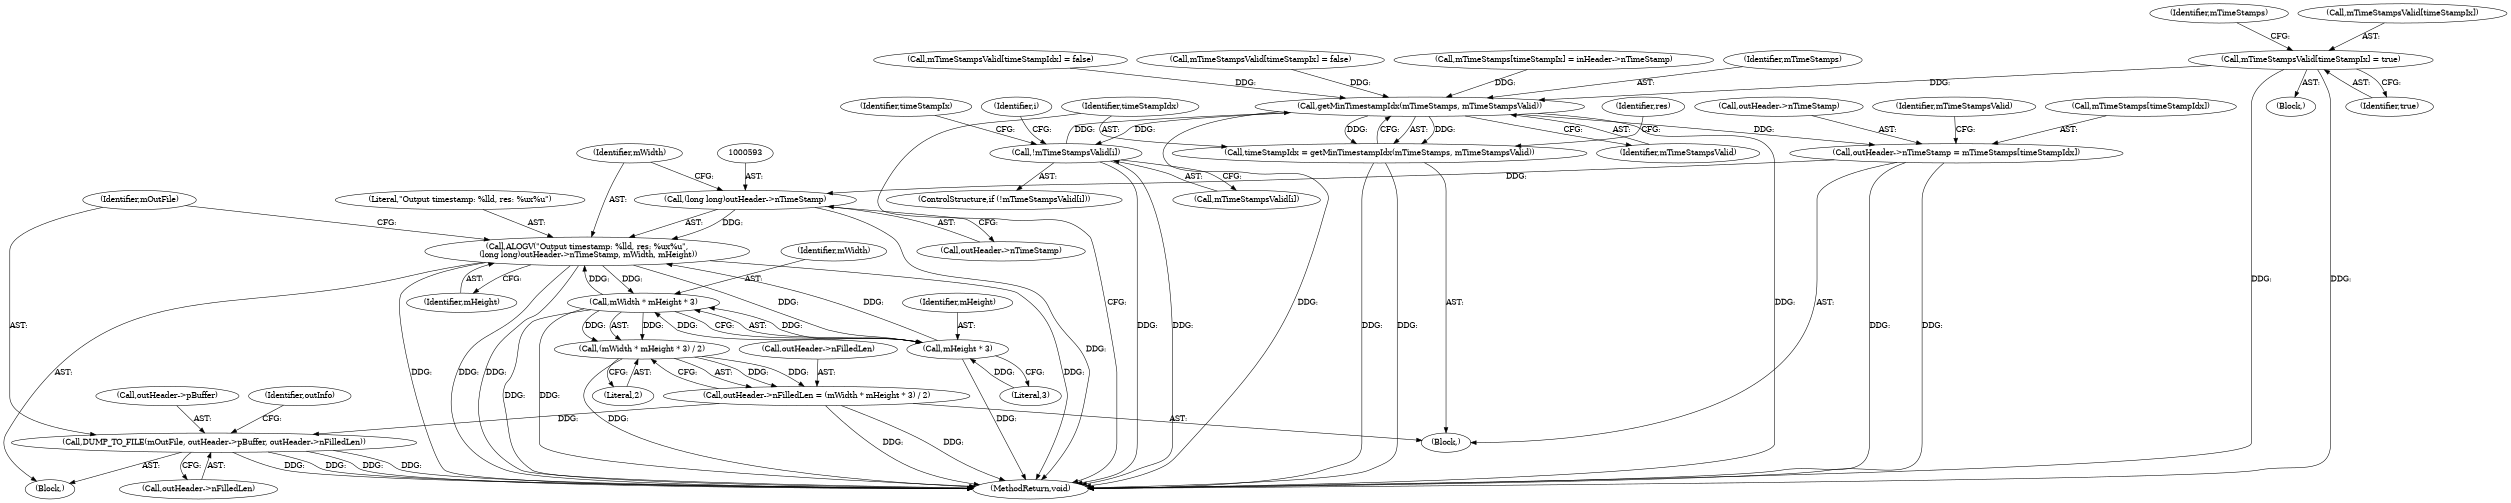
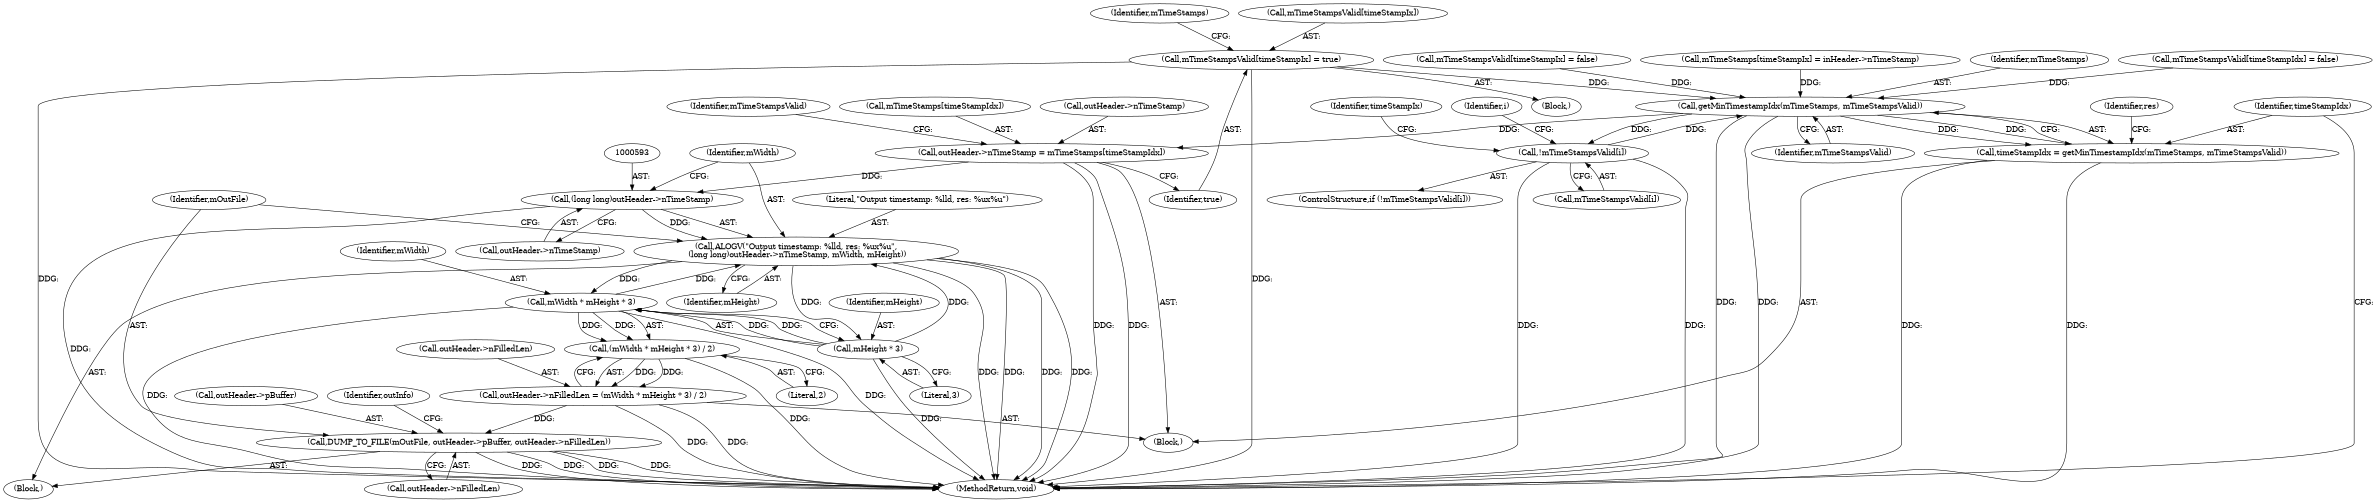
edge "(Call,mTimeStampsValid[timeStampIx] = true)" -> "(Identifier,true)": now "(Call,outHeader->nTimeStamp = mTimeStamps[timeStampIdx])" -> "(Identifier,true)"
edge "(Literal,3)" -> "(Call,mHeight * 3)": label "DDG: " -> "AST: "
